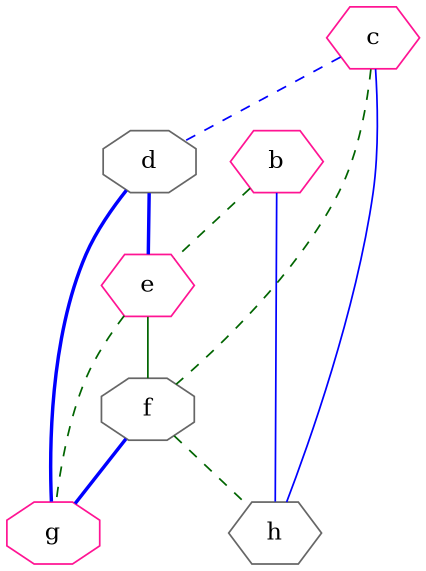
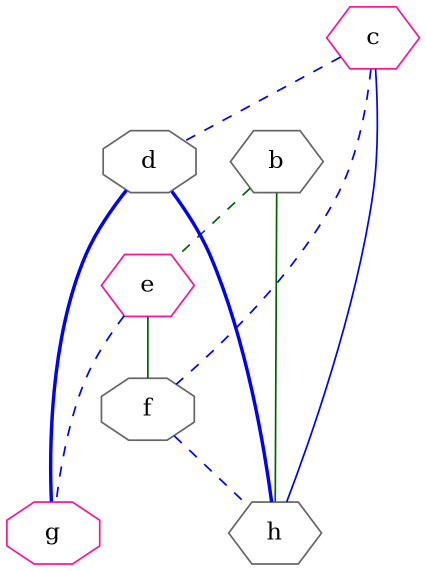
node "b": color deeppink -> gray40
edge "d" -- "e": now "d" -- "h"
edge "c" -- "f": color darkgreen -> blue
edge "b" -- "h": color blue -> darkgreen
edge "e" -- "g": color darkgreen -> blue
edge "f" -- "g": removed
edge "f" -- "h": color darkgreen -> blue
